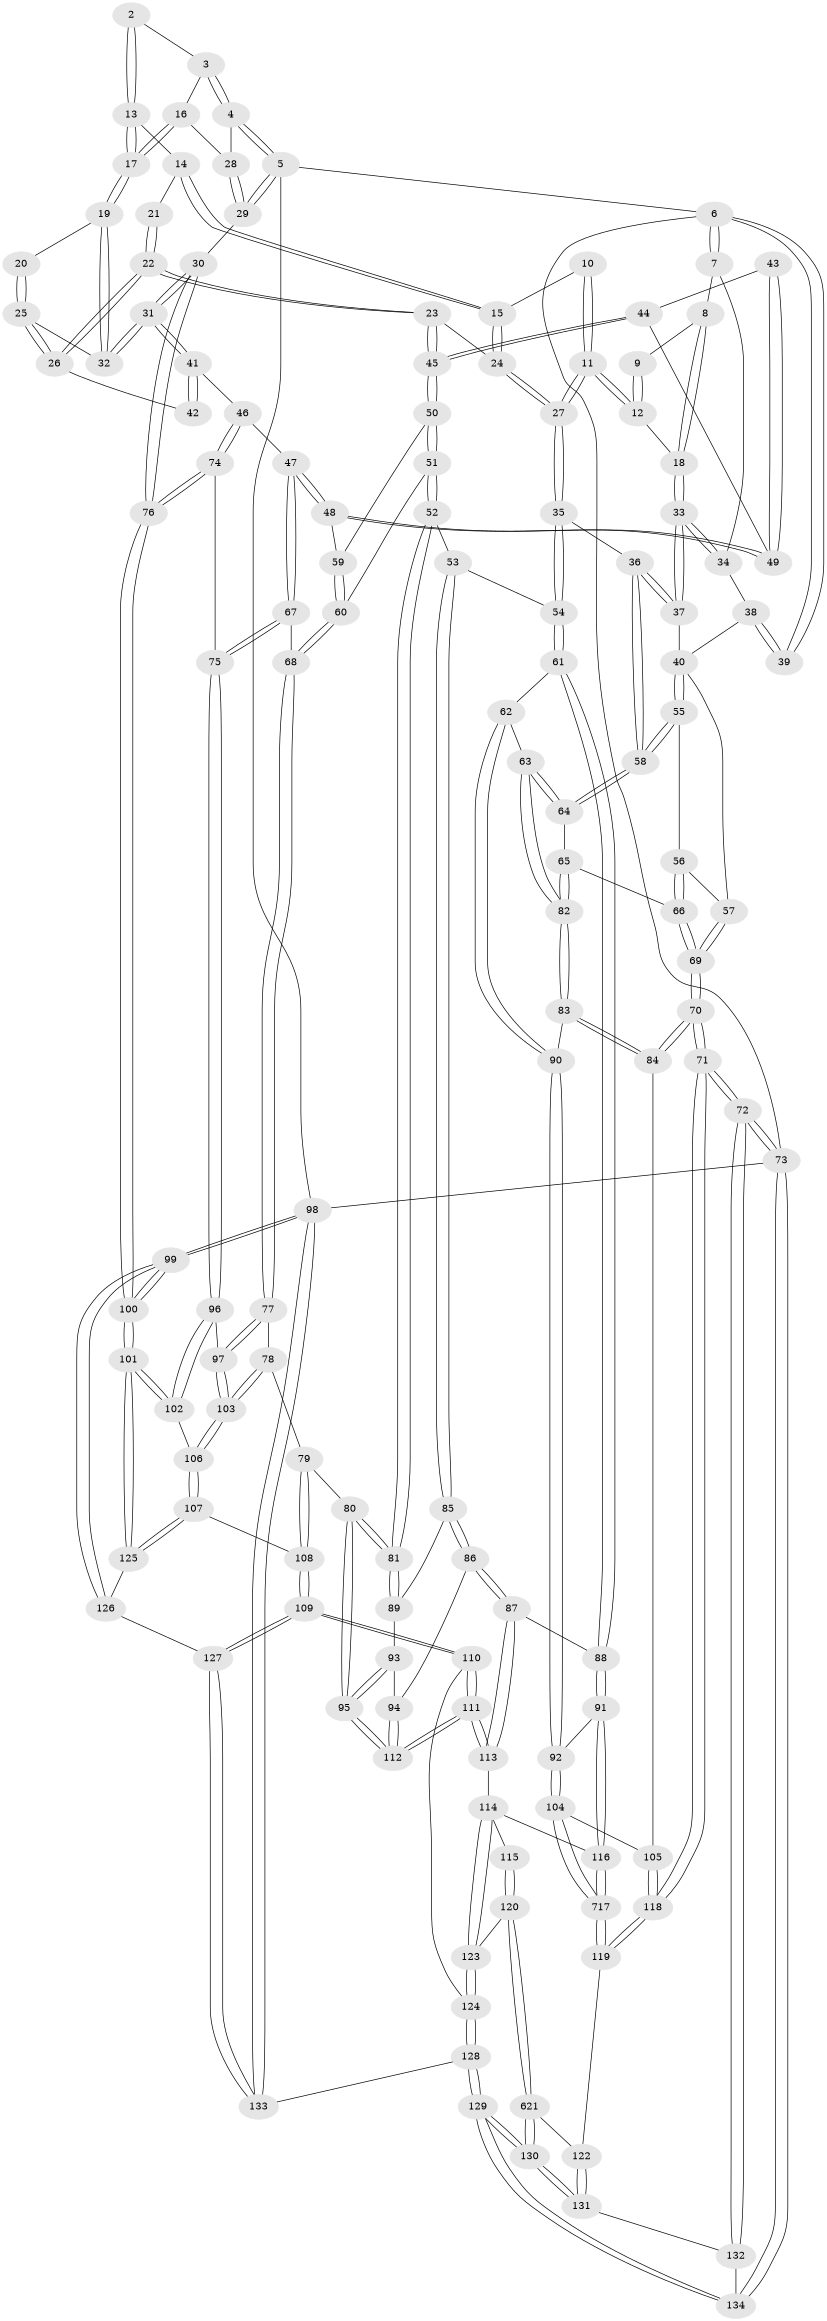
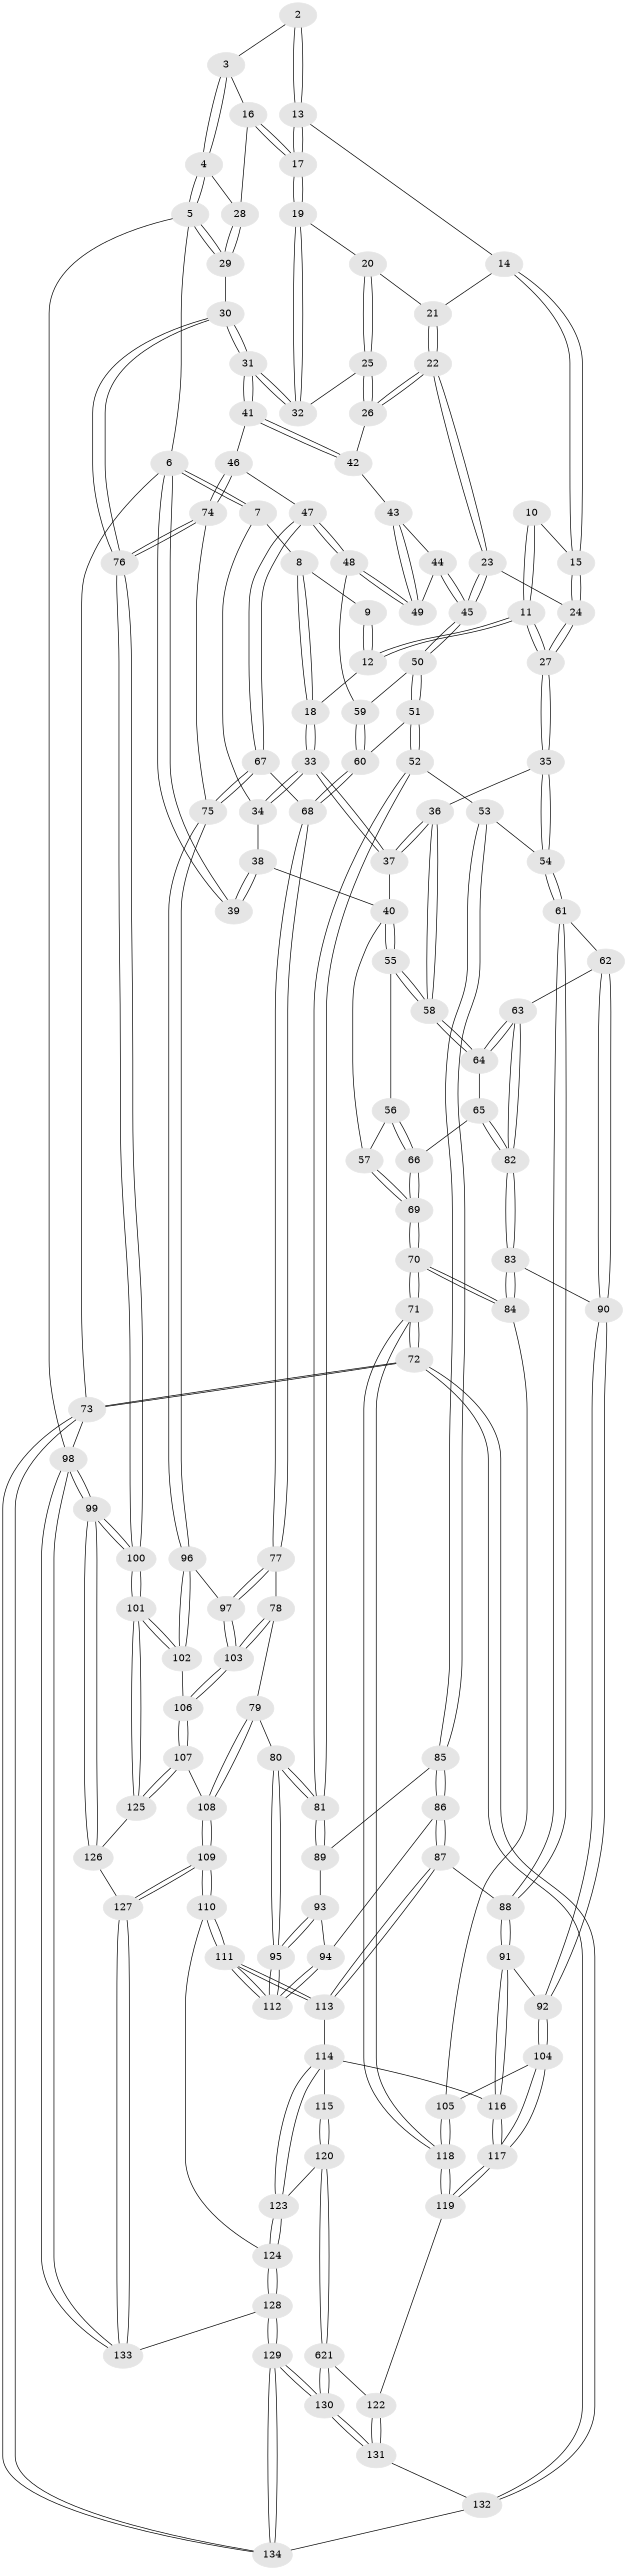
edge "20" -- "21": added
edge "42" -- "43": added
node "717": label "717" -> "117"
